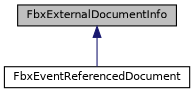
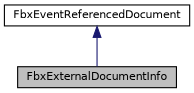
edge "FbxEventReferencedDocument" -> "FbxExternalDocumentInfo": reversed
